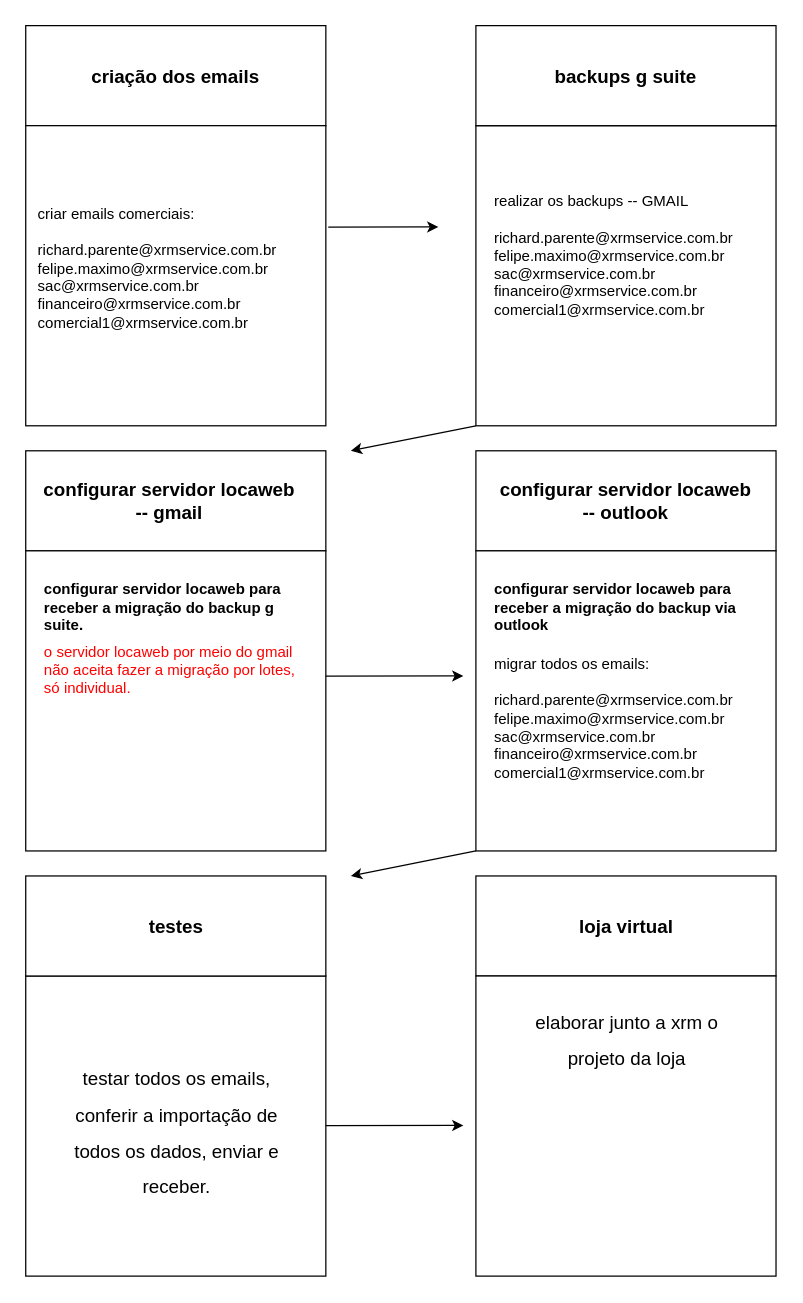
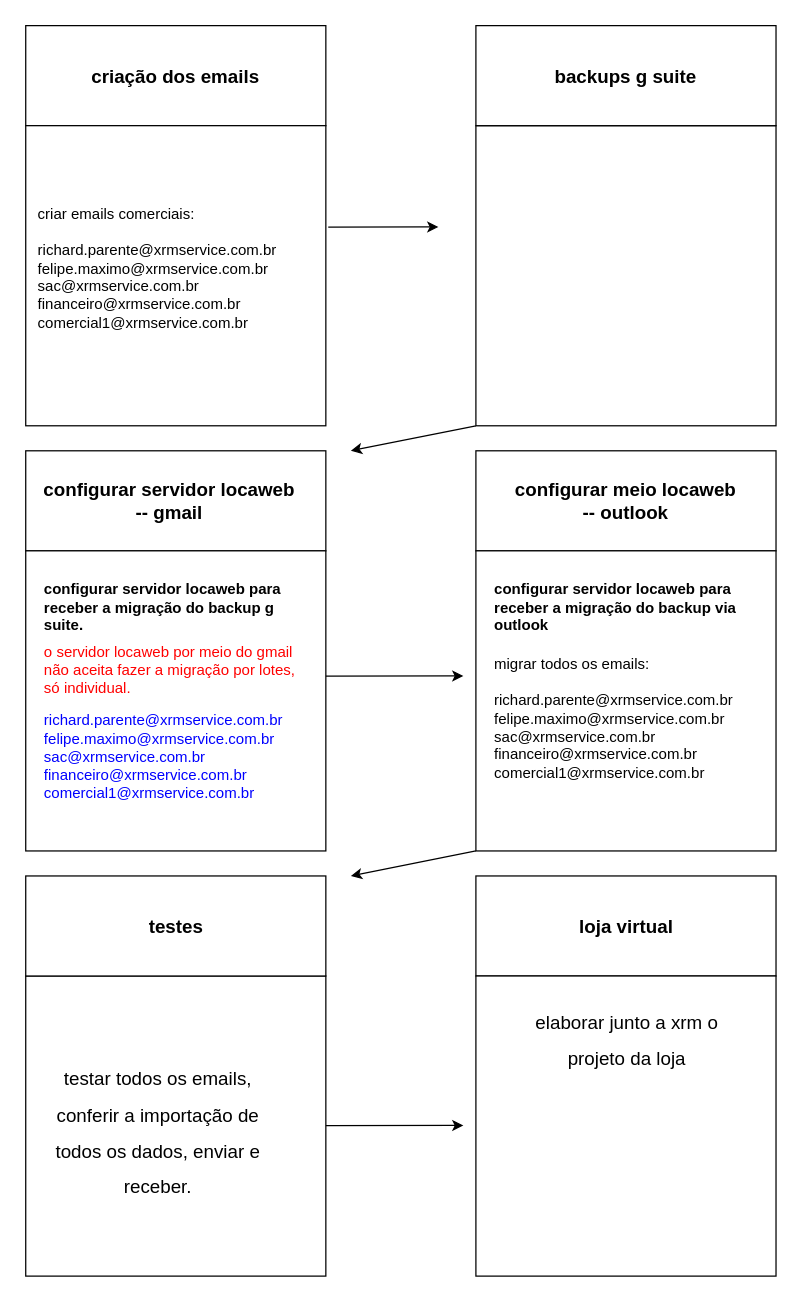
node "realizar os backups -- GMAIL richard.parente@xrmservice.com.br felipe.maximo@xrmservice.com.br sac@xrmservice.com.br financeiro@xrmservice.com.br comercial1@xrmservice.com.br": removed
node "configurar servidor locaweb -- outlook": label "configurar servidor locaweb -- outlook" -> "configurar meio locaweb -- outlook"
node "richard.parente@xrmservice.com.br felipe.maximo@xrmservice.com.br sac@xrmservice.com.br financeiro@xrmservice.com.br comercial1@xrmservice.com.br": added
node "testar todos os emails, conferir a importação de todos os dados, enviar e receber.": moved (176, 1126) -> (157, 1126)
